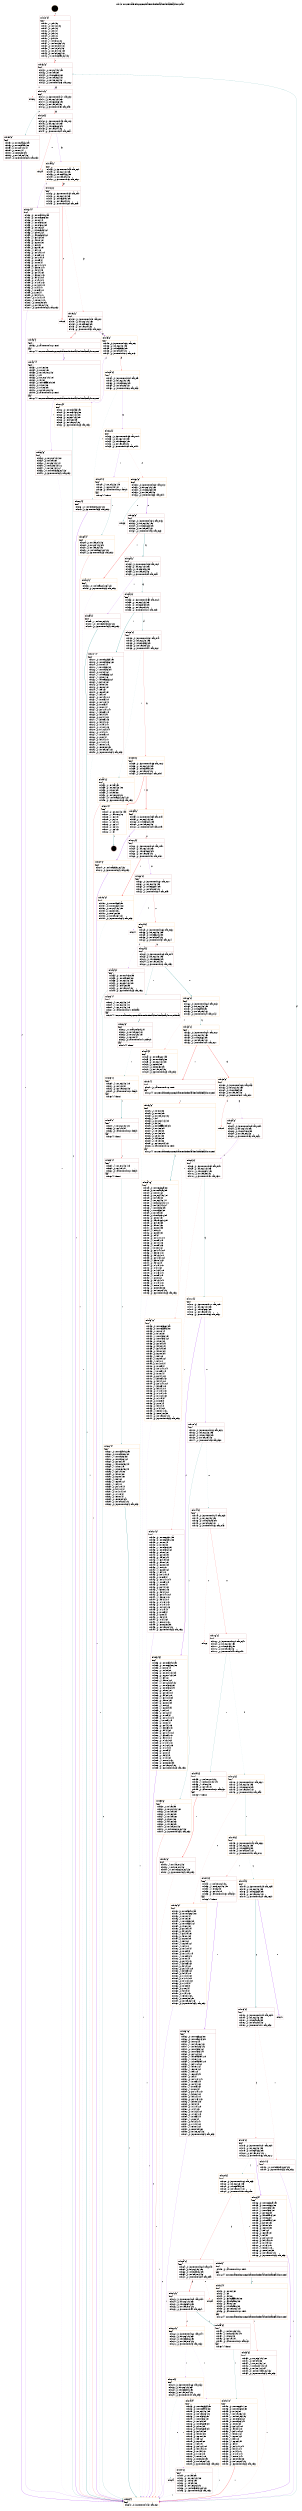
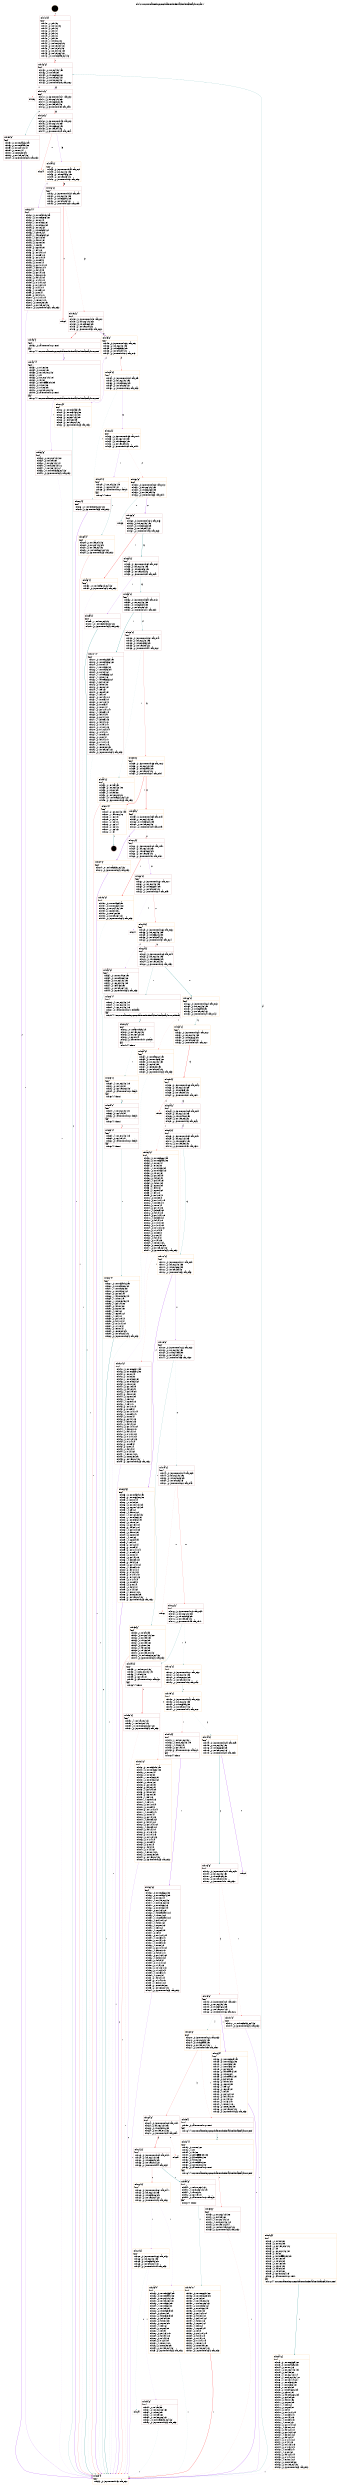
node "0x401c91 [5]": removed
